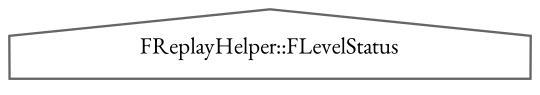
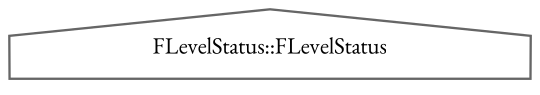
node "FReplayHelper::FLevelStatus": label "FReplayHelper::FLevelStatus" -> "FLevelStatus::FLevelStatus"
